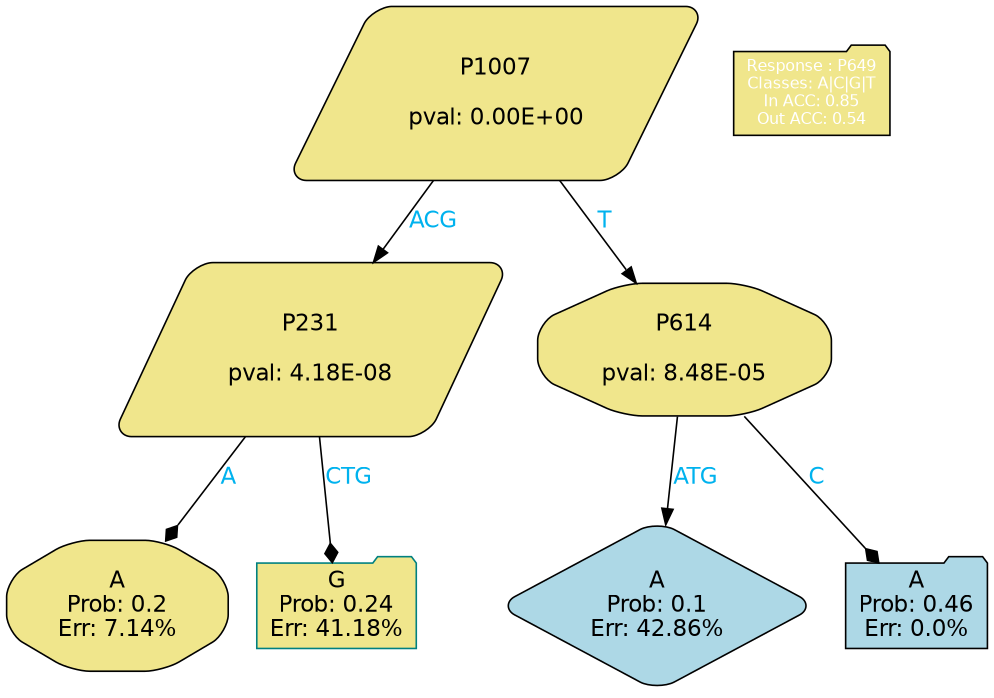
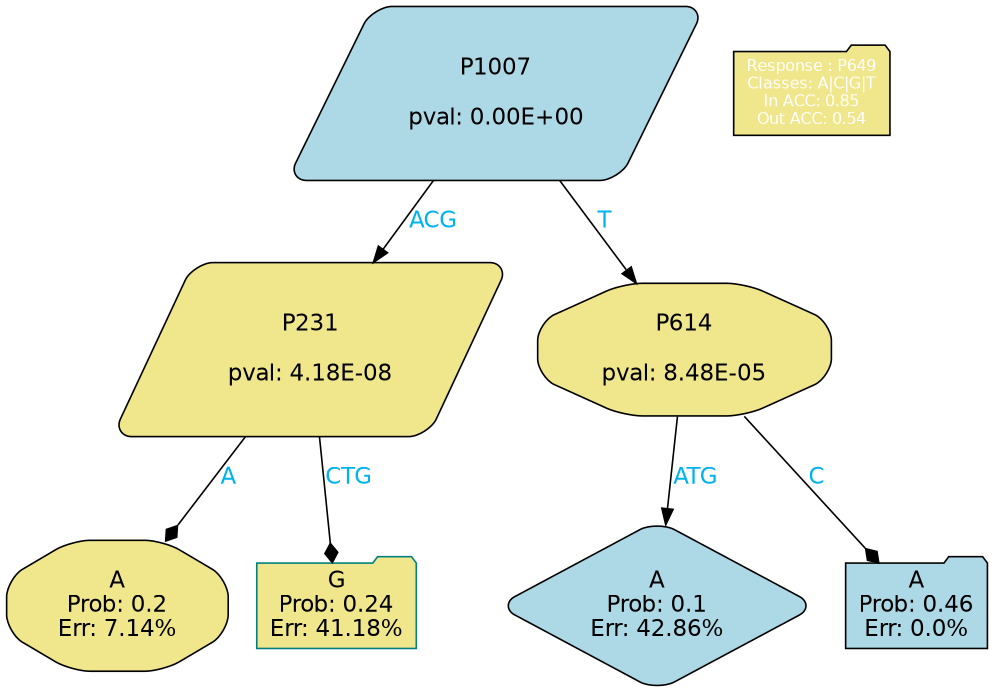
node "P1007 pval: 0.00E+00": fillcolor khaki -> lightblue
